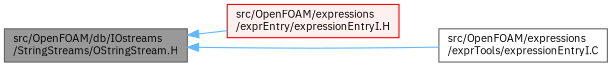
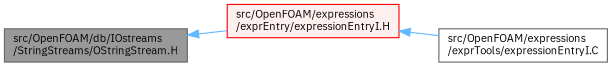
edge "src/OpenFOAM/expressions /exprTools/expressionEntryI.C" -> "src/OpenFOAM/db/IOstreams /StringStreams/OStringStream.H": now "src/OpenFOAM/expressions /exprTools/expressionEntryI.C" -> "src/OpenFOAM/expressions /exprEntry/expressionEntryI.H"
